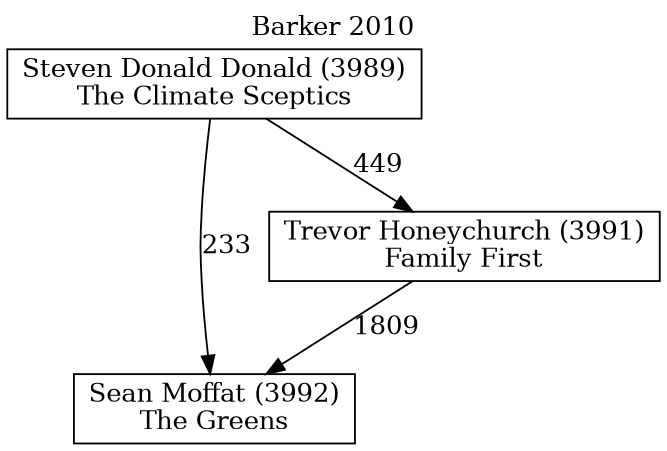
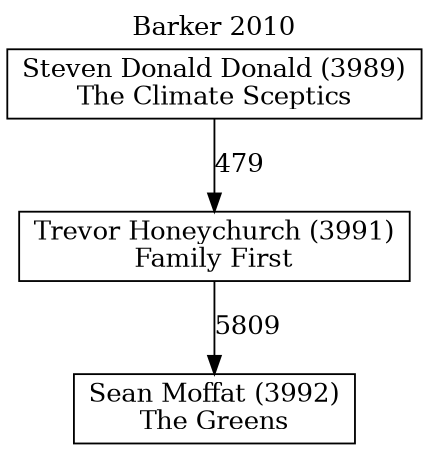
edge "Steven Donald Donald (3989) The Climate Sceptics" -> "Trevor Honeychurch (3991) Family First": label "449" -> "479"
edge "Steven Donald Donald (3989) The Climate Sceptics" -> "Sean Moffat (3992) The Greens": removed, label "233"
edge "Trevor Honeychurch (3991) Family First" -> "Sean Moffat (3992) The Greens": label "1809" -> "5809"
